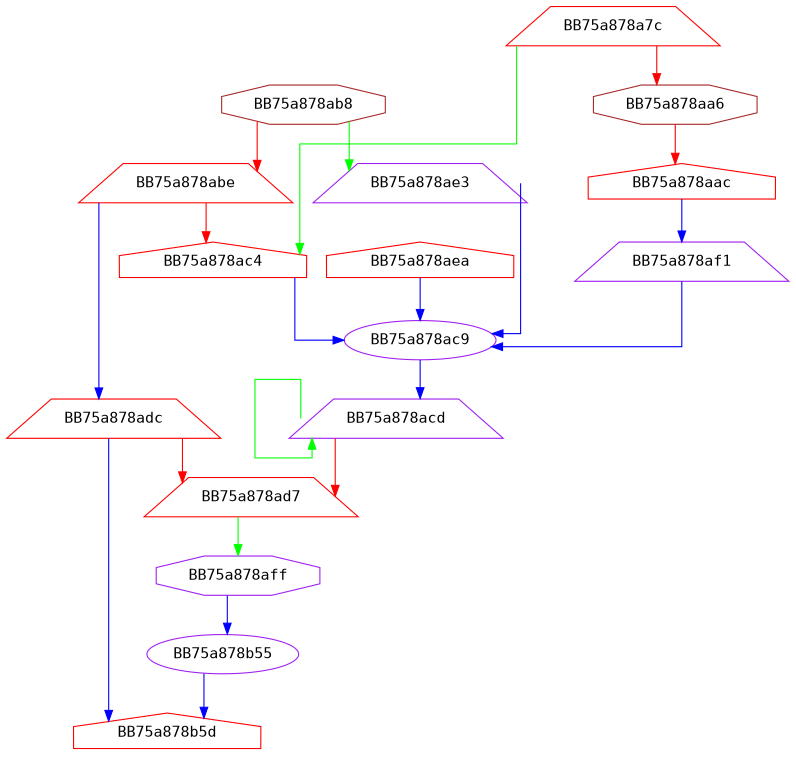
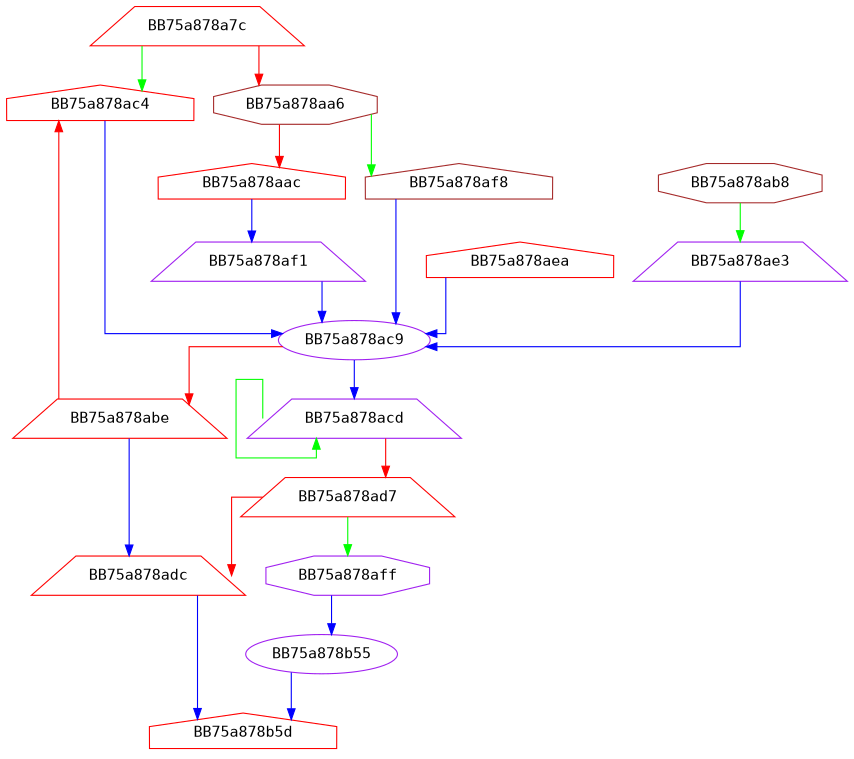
edge "BB75a878ab8" -> "BB75a878abe": now "BB75a878ac9" -> "BB75a878abe"
node "BB75a878af8": added
edge "BB75a878adc" -> "BB75a878ad7": reversed
